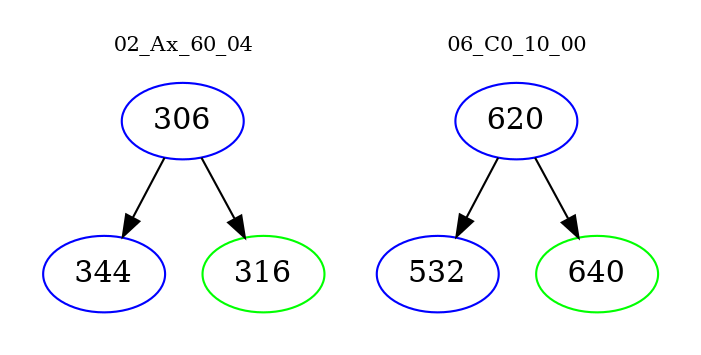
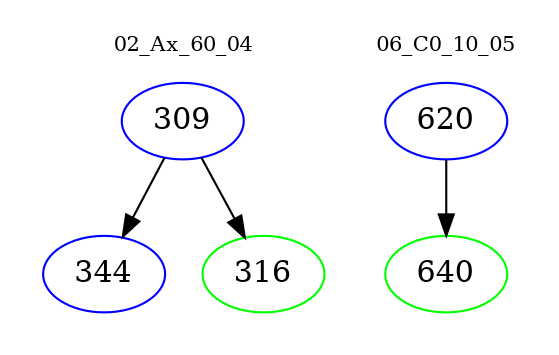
cluster "06_C0_10_00": label "06_C0_10_00" -> "06_C0_10_05"
node "306": label "306" -> "309"
node "532": removed
